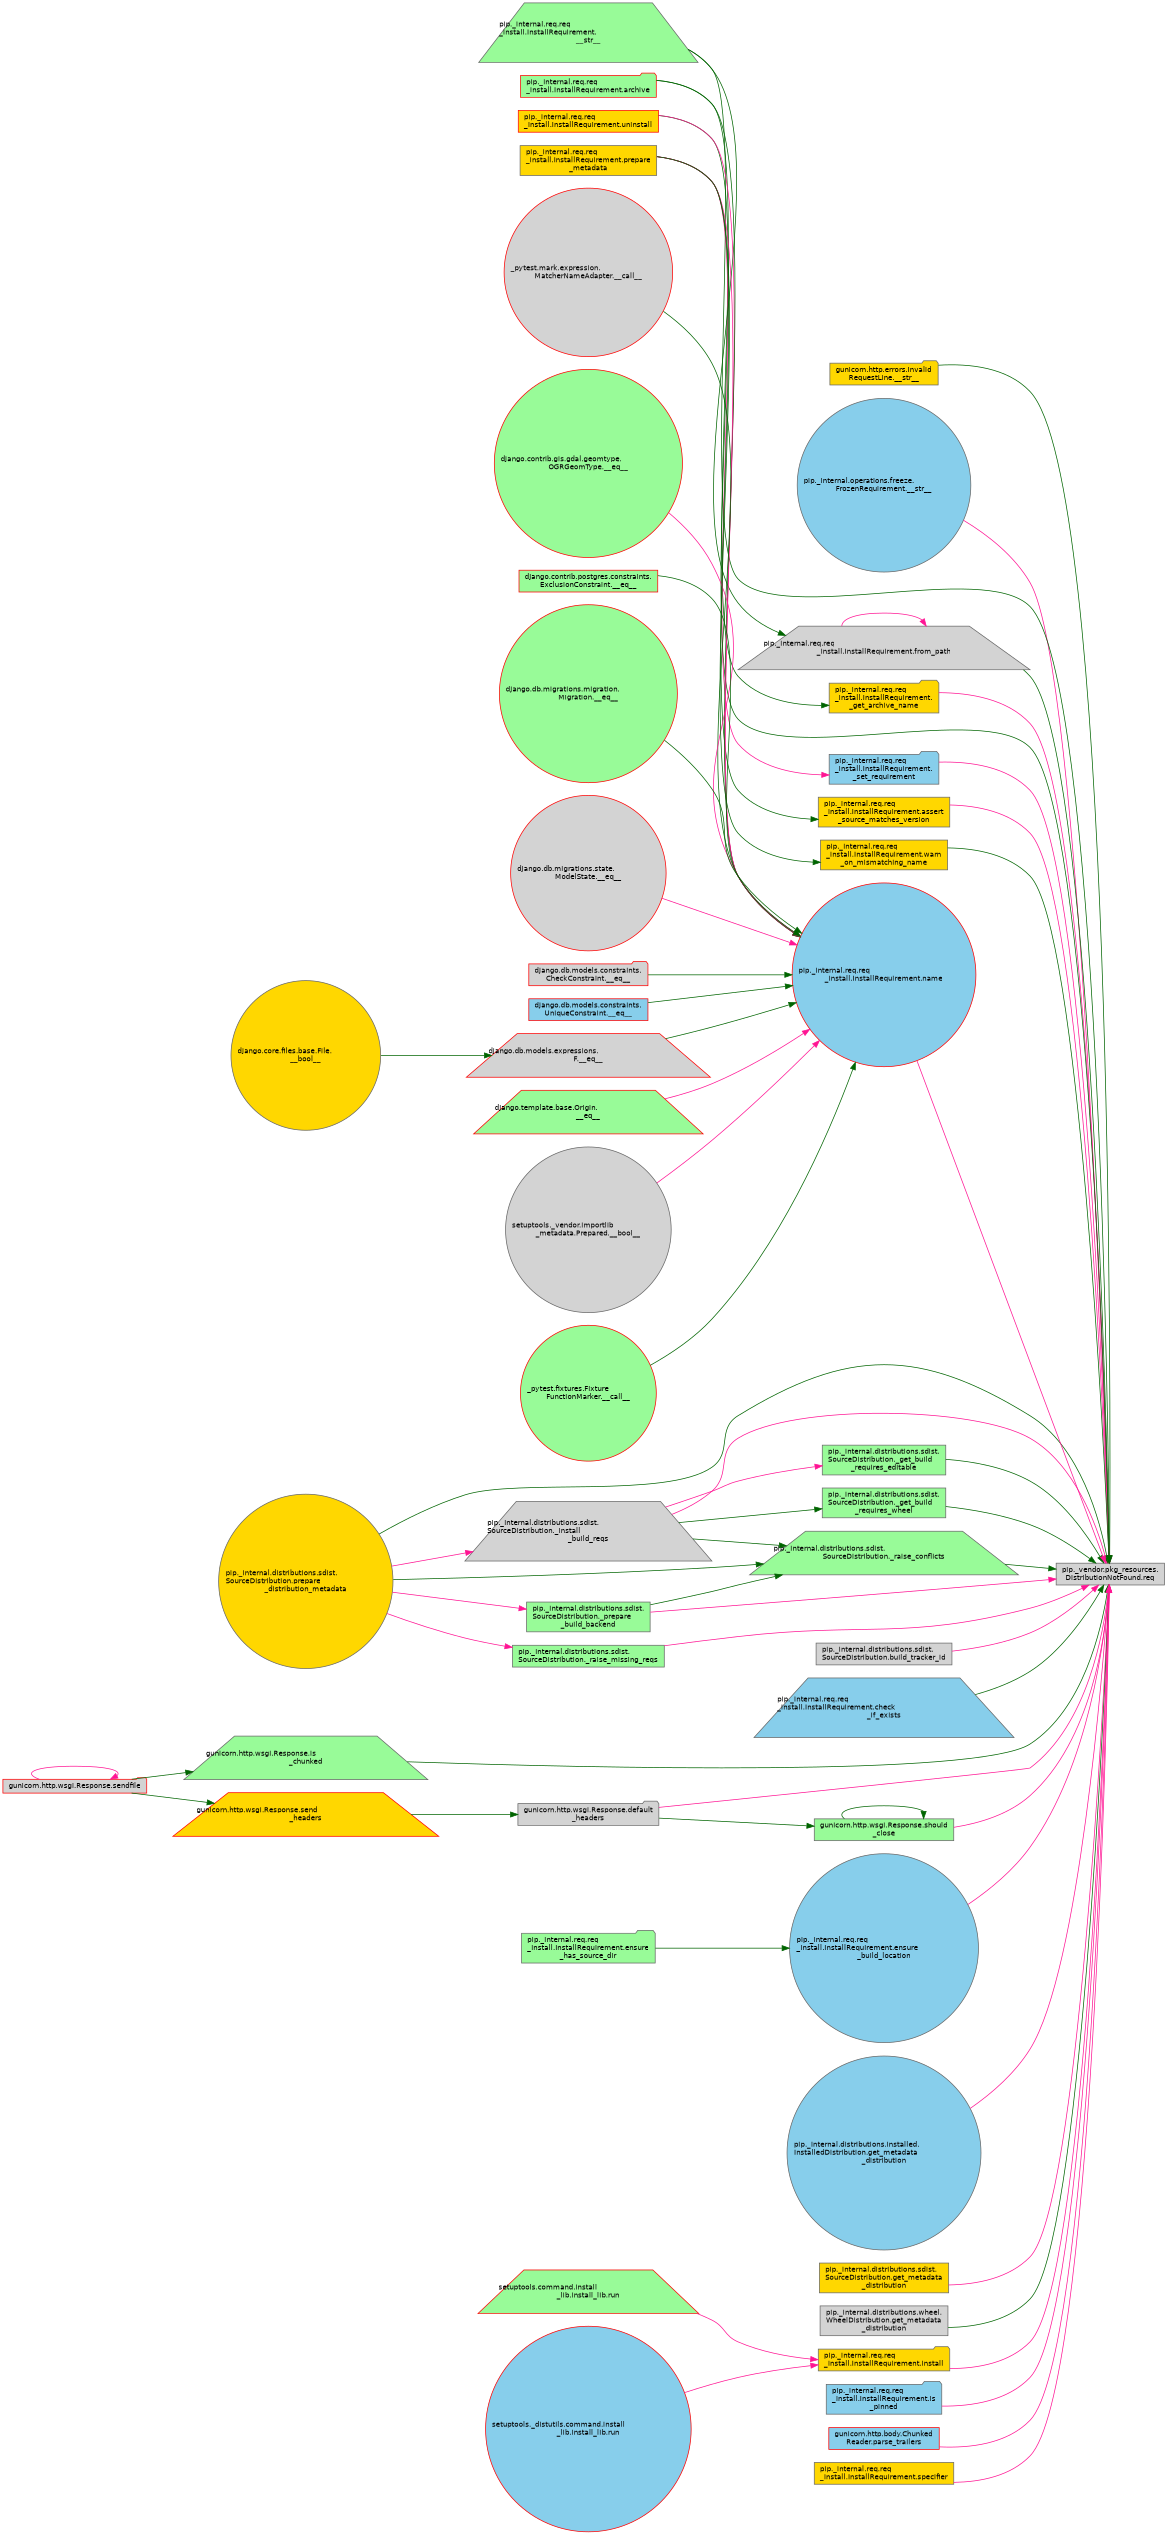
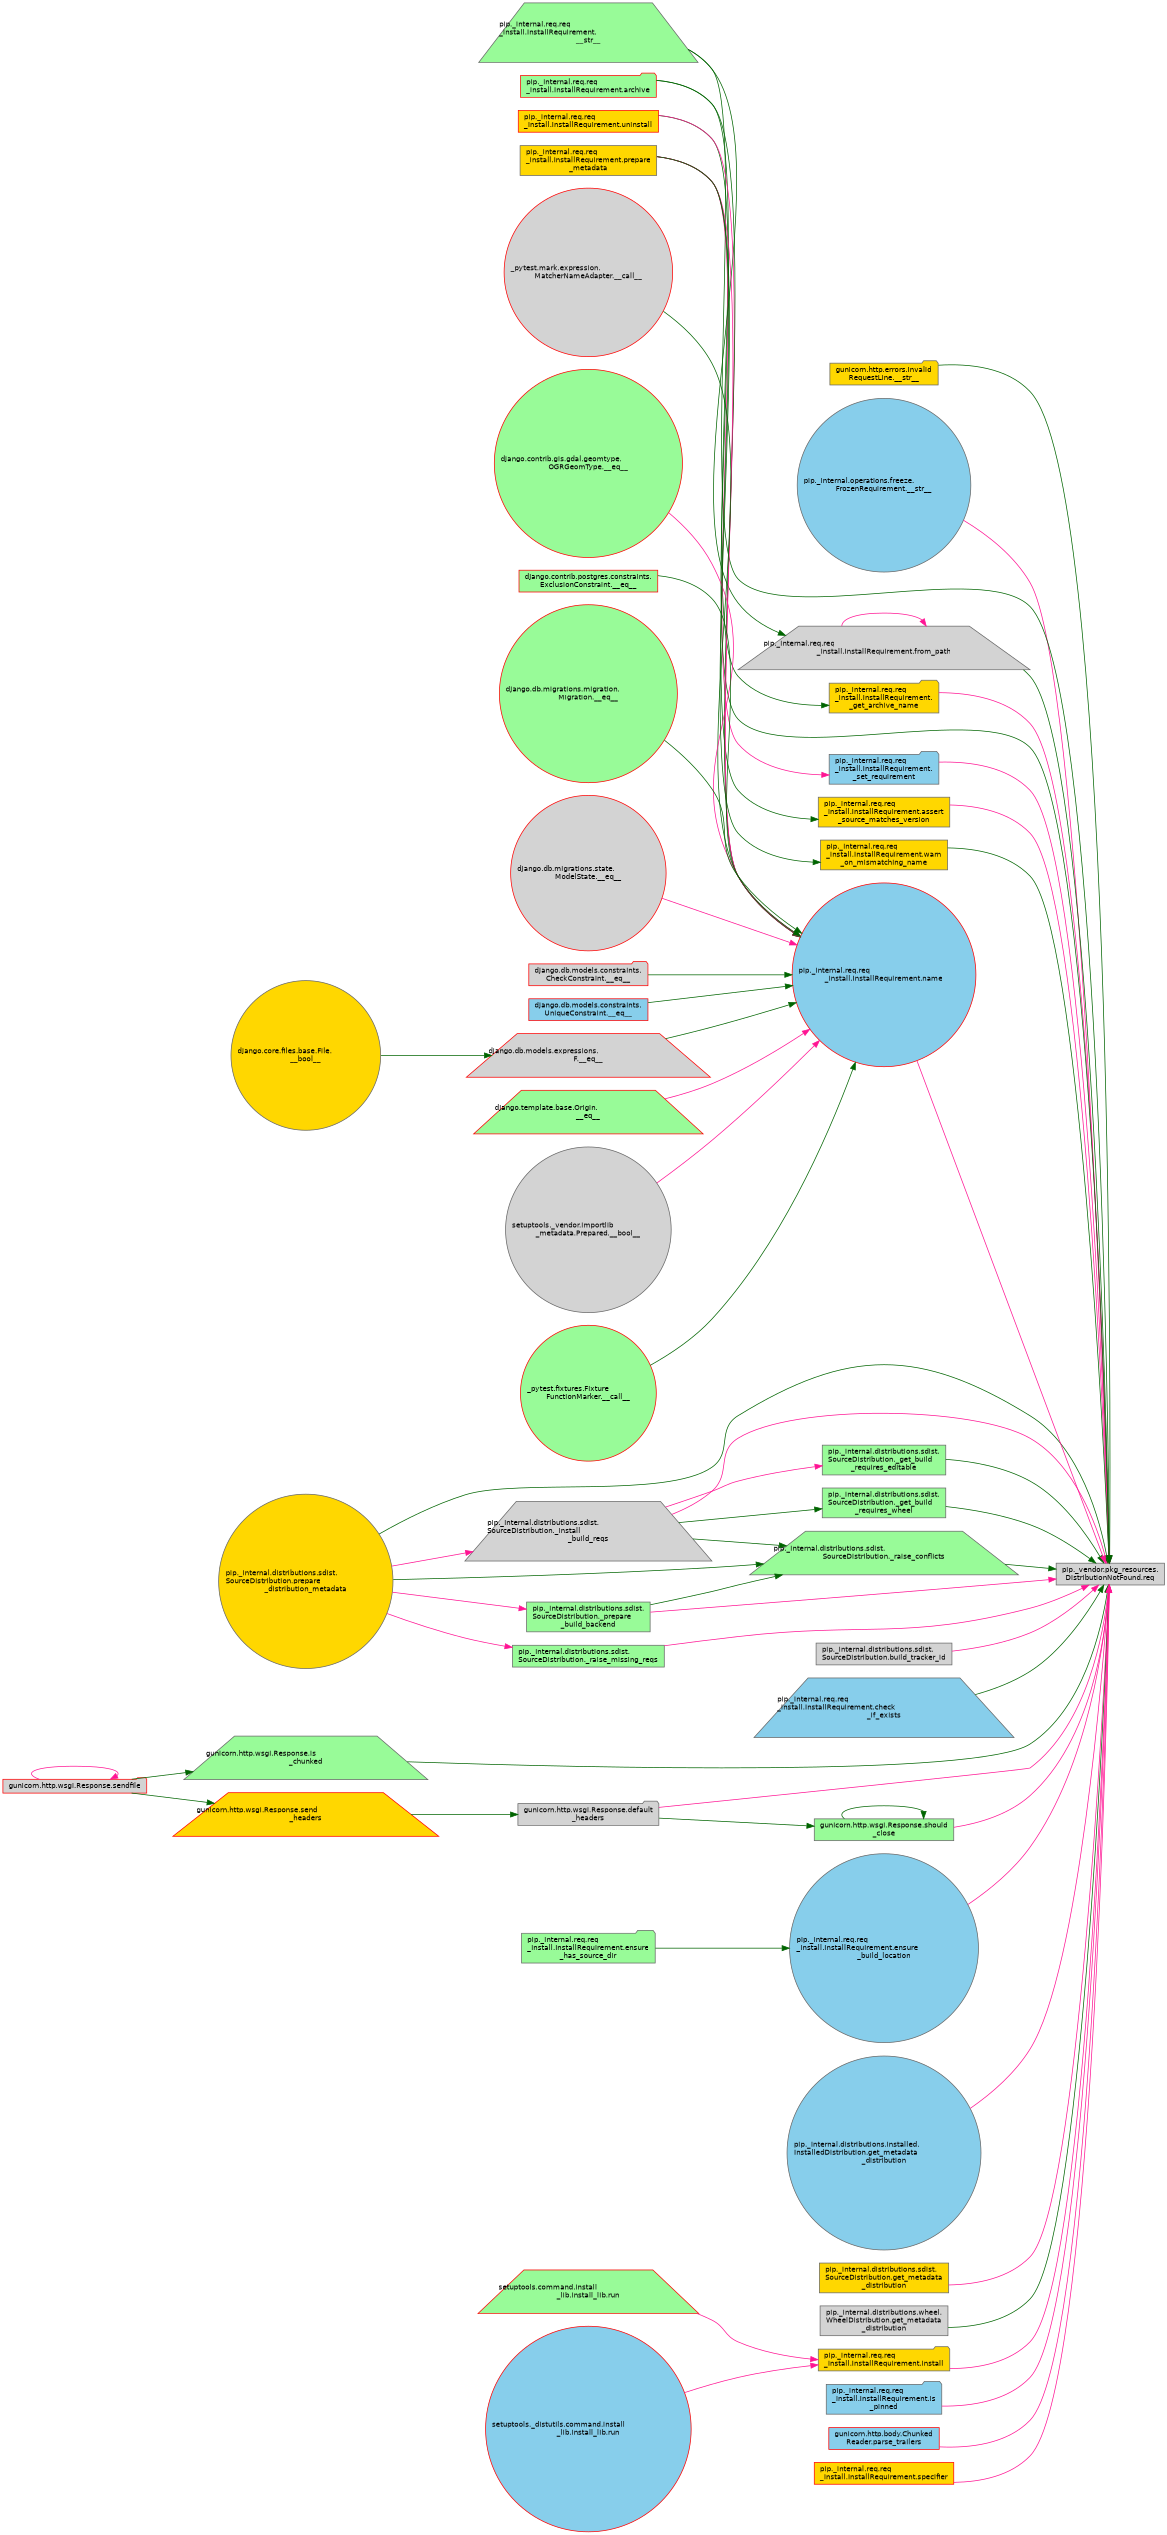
node "pip._internal.req.req _install.InstallRequirement.specifier": color grey40 -> red
